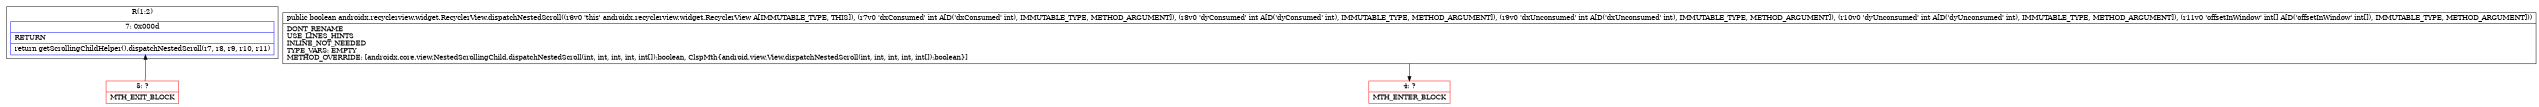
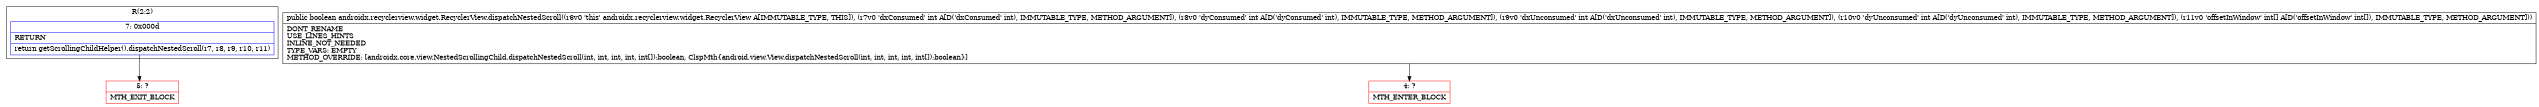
cluster "R(1:2)": label "R(1:2)" -> "R(2:2)"
edge "5: ?" -> "7: 0x000d": reversed
